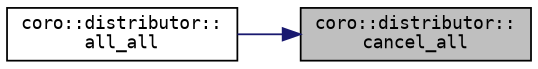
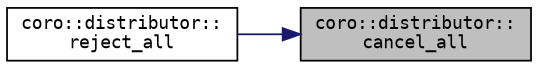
node "coro::distributor:: all_all": label "coro::distributor:: all_all" -> "coro::distributor:: reject_all"
